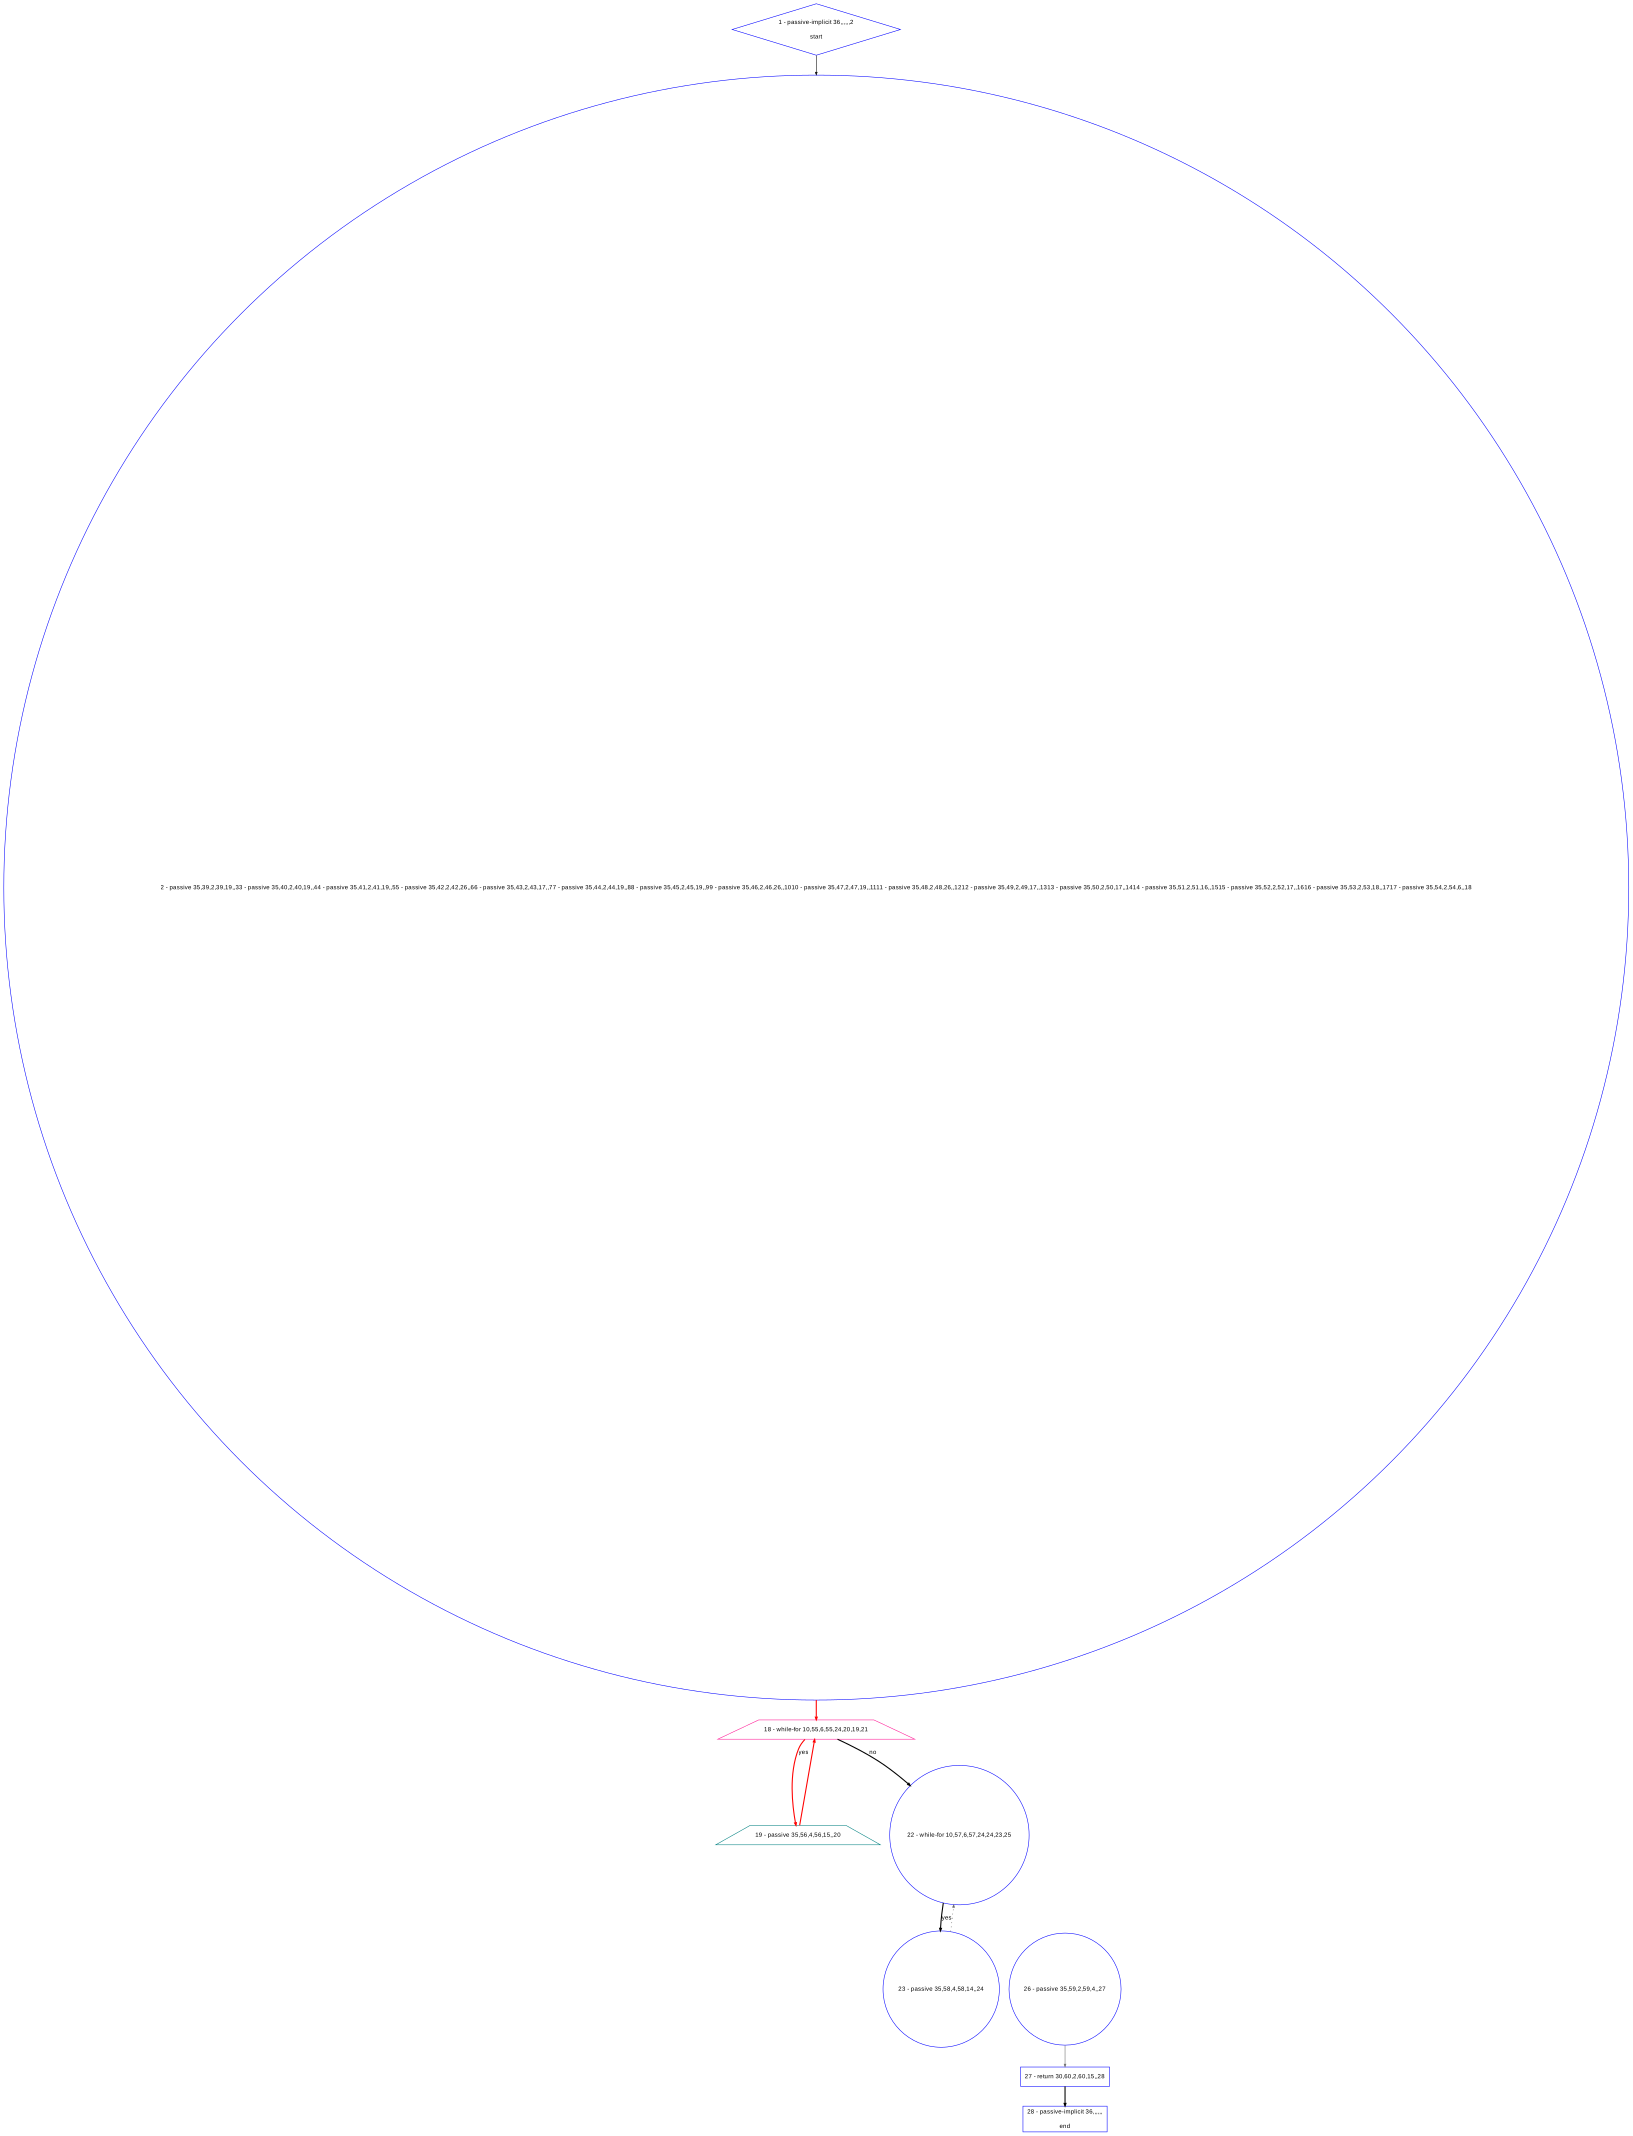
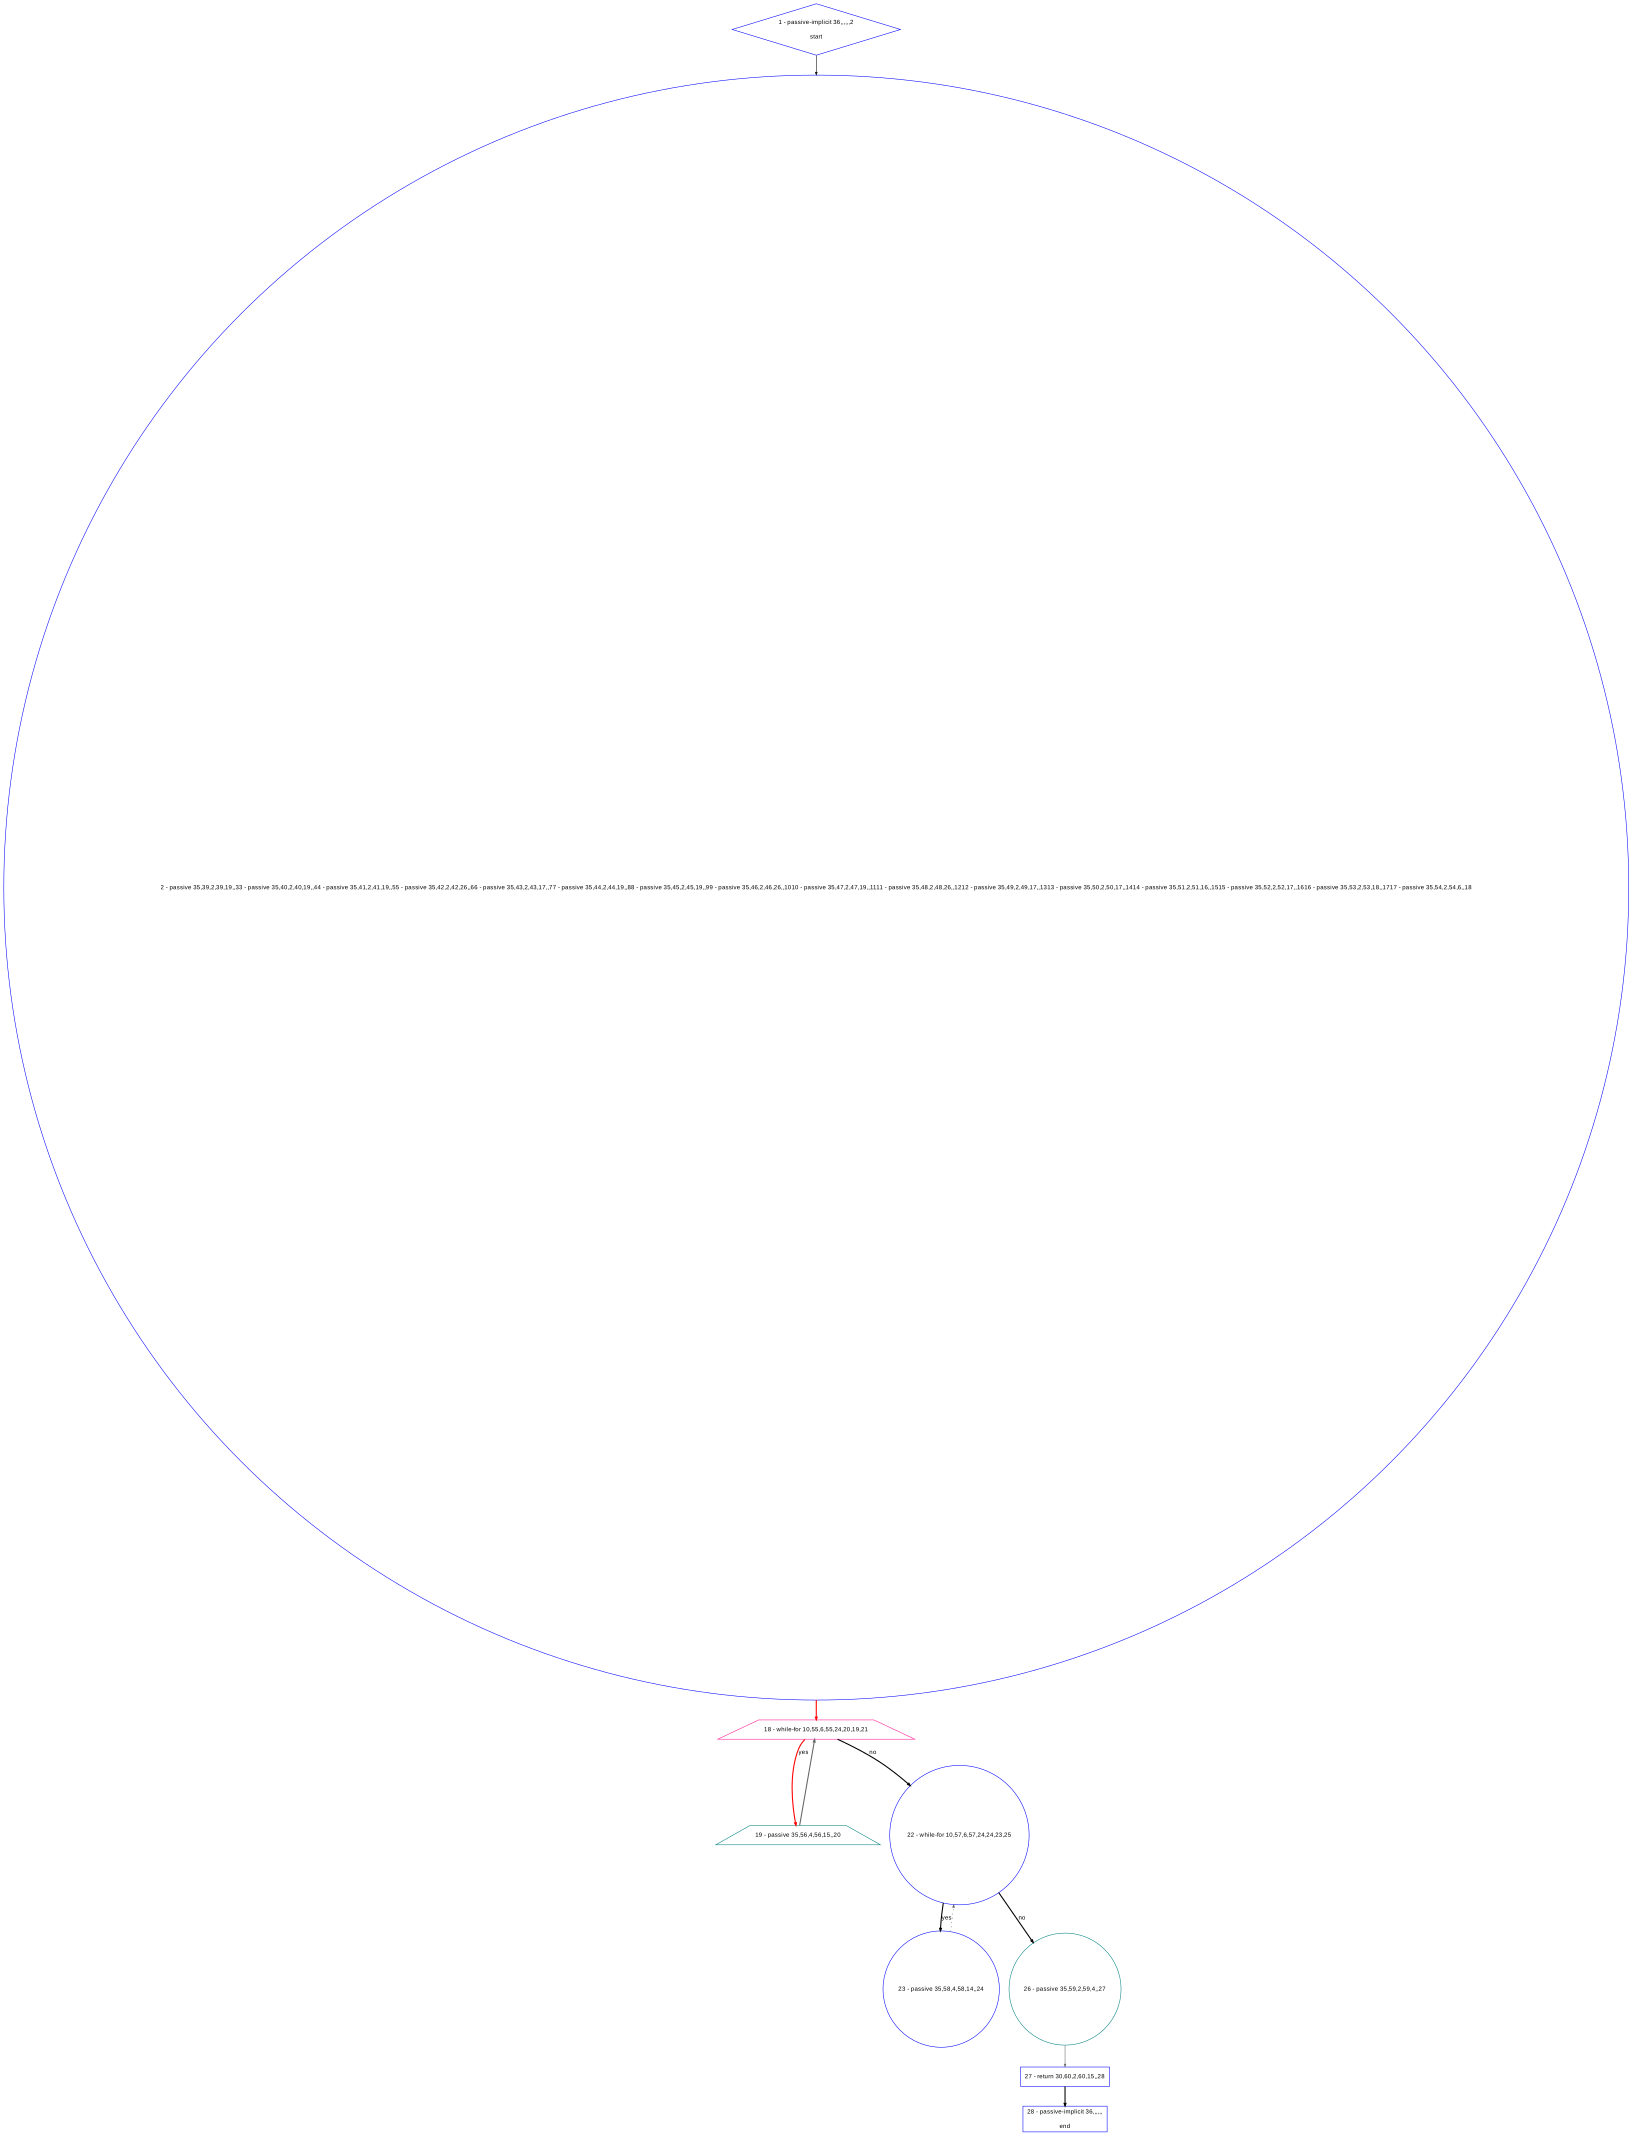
edge "19 - passive 35,56,4,56,15,,20" -> "18 - while-for 10,55,6,55,24,20,19,21": color red -> gray40
edge "22 - while-for 10,57,6,57,24,24,23,25" -> "26 - passive 35,59,2,59,4,,27": added, label "no"
node "26 - passive 35,59,2,59,4,,27": color blue -> teal
